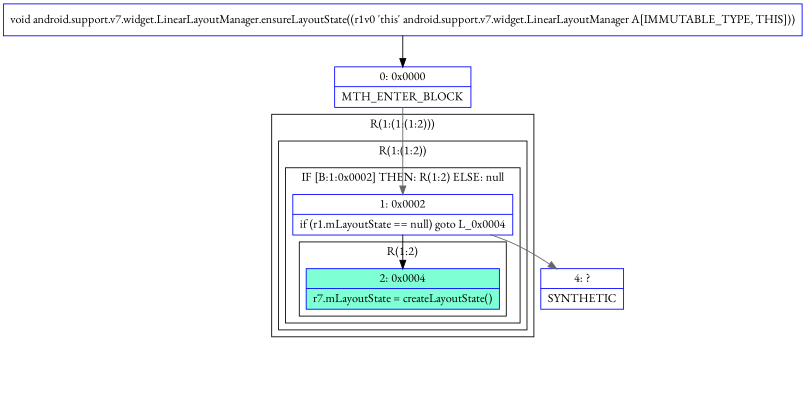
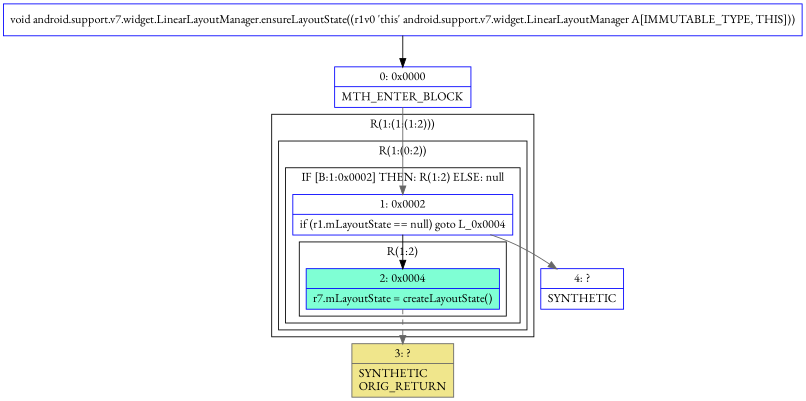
cluster "R(1:(1:2))": label "R(1:(1:2))" -> "R(1:(0:2))"
node "3: ?": added
